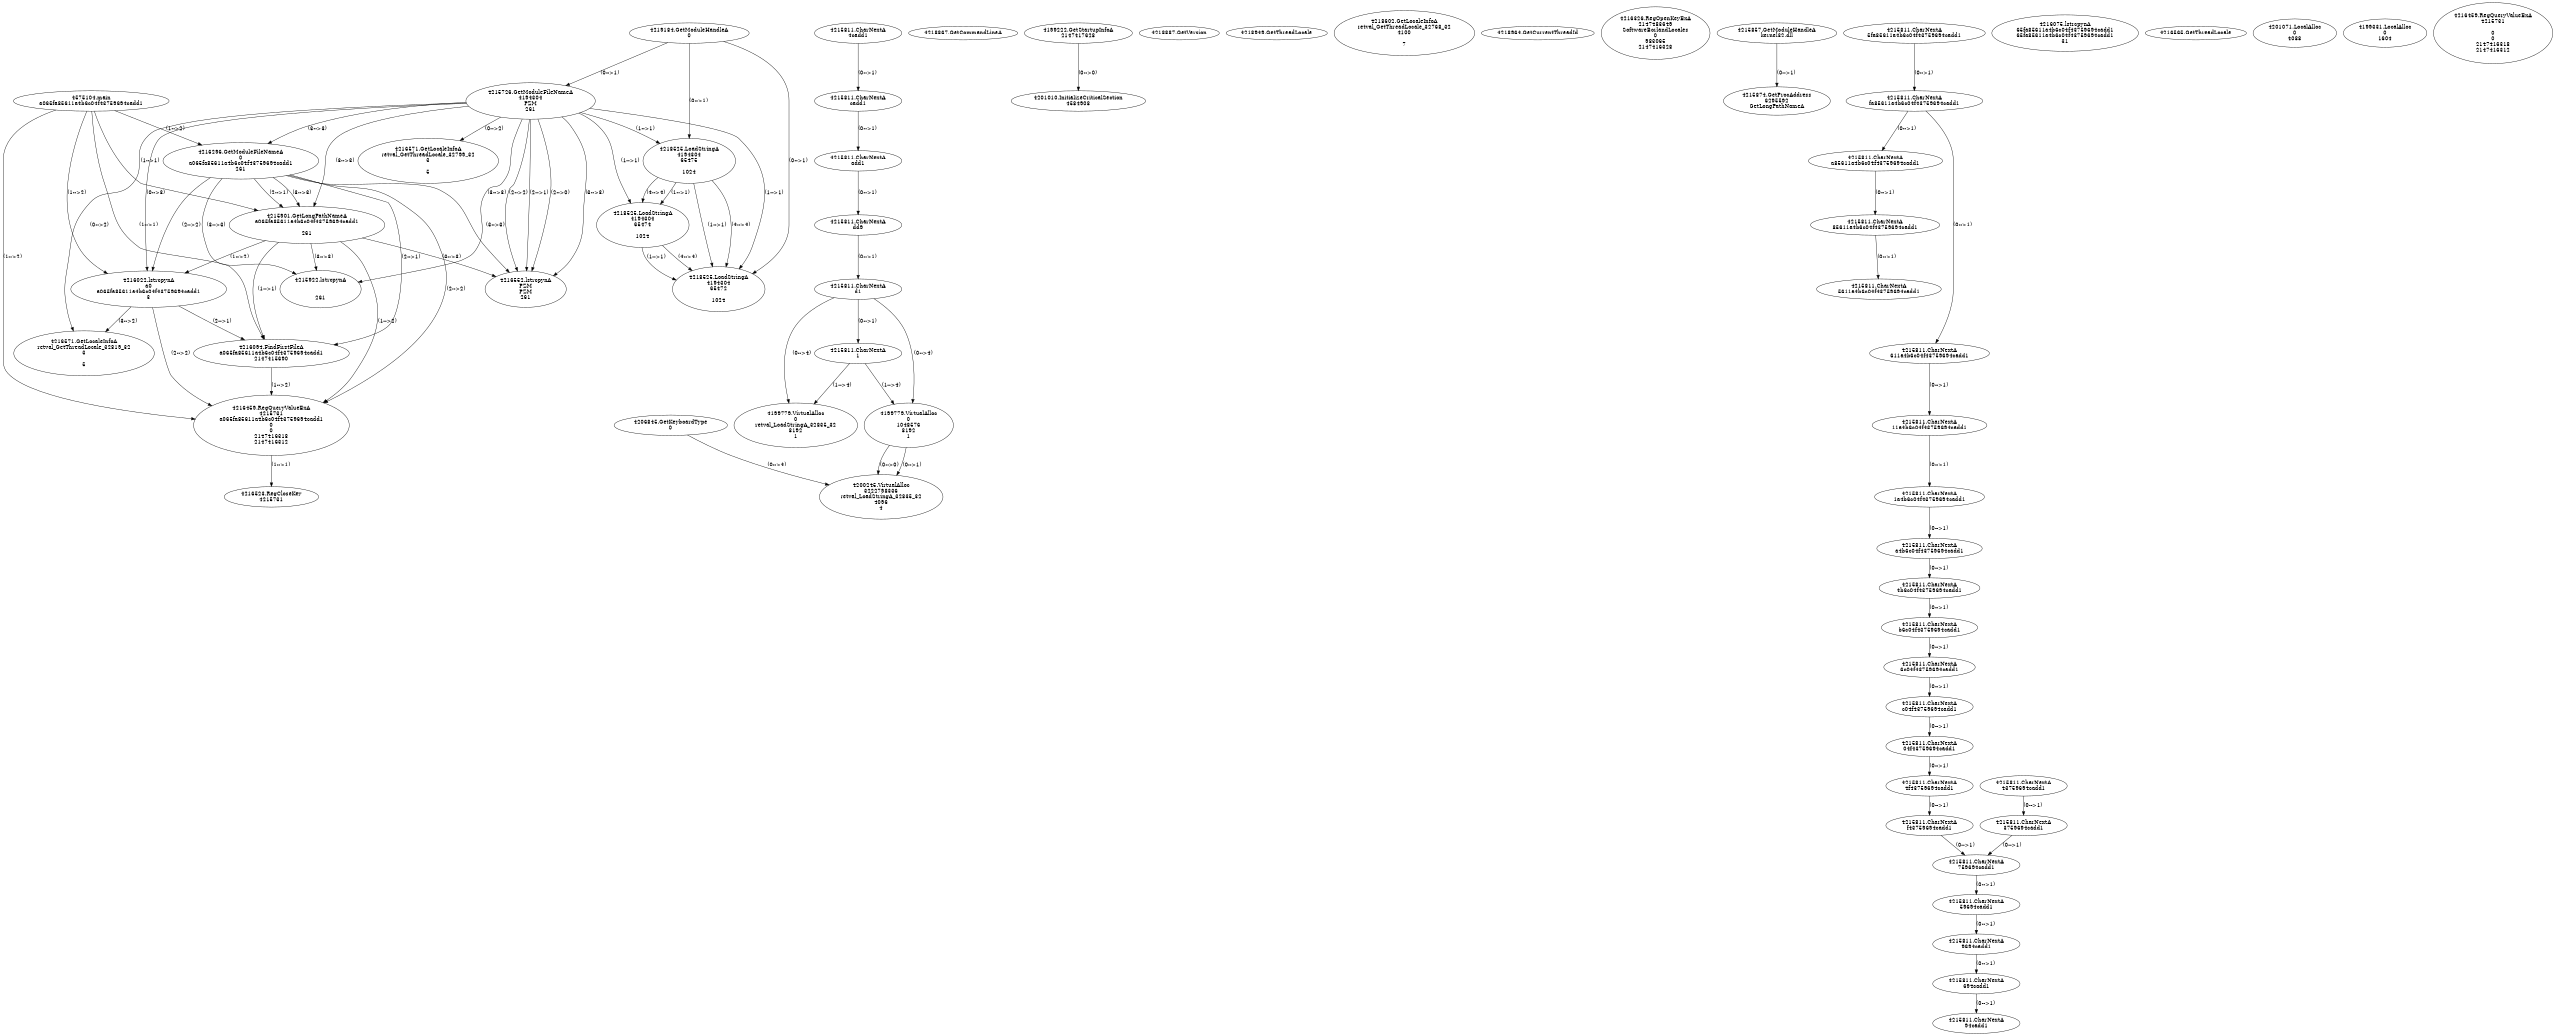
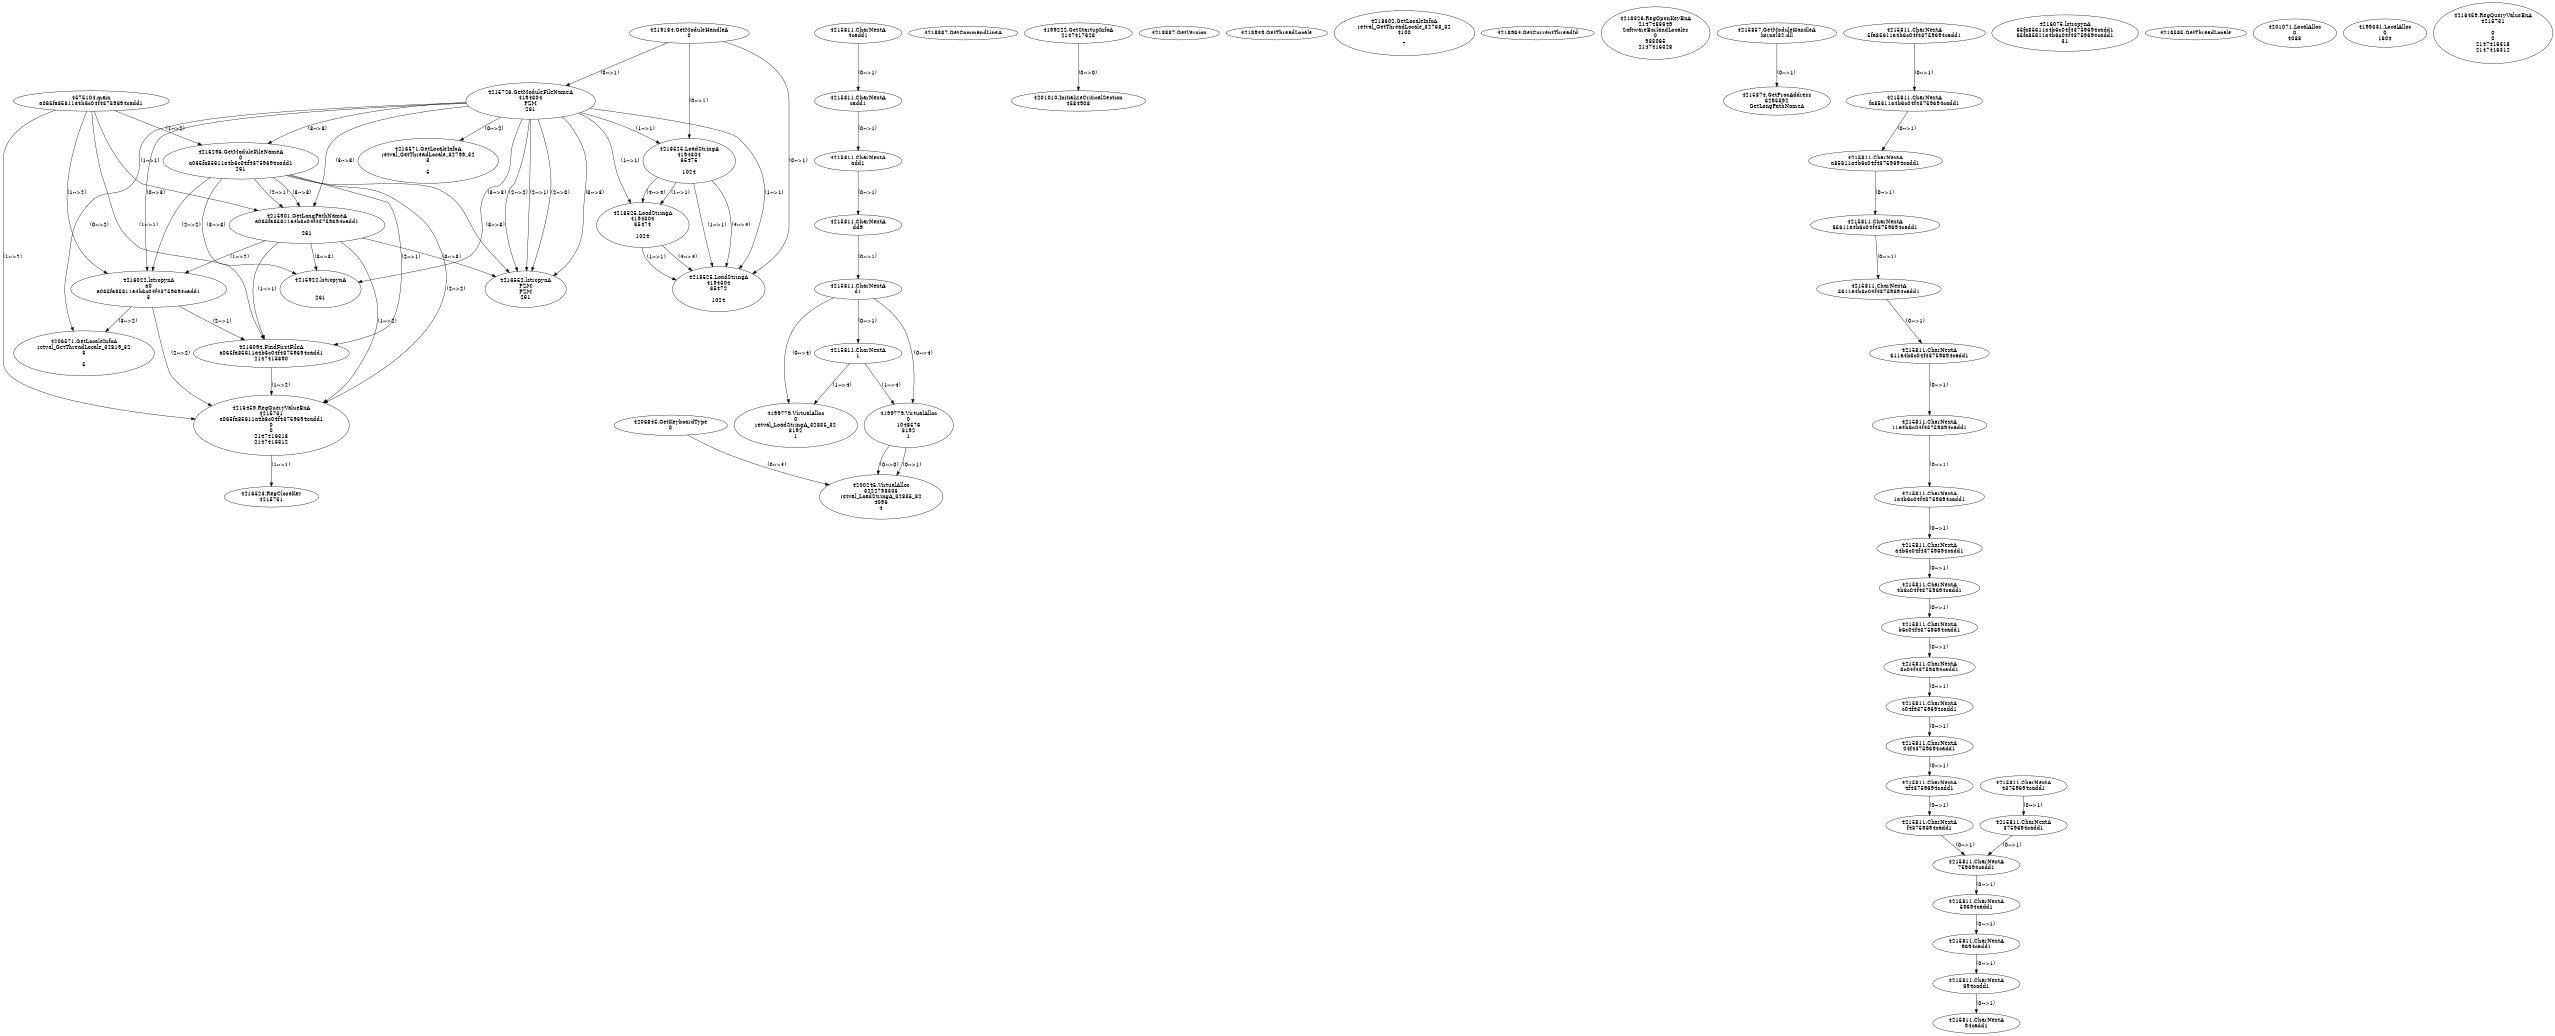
edge "4215811.CharNextA fa85611a4b6c04f43759694cadd1" -> "4215811.CharNextA 611a4b6c04f43759694cadd1": now "4215811.CharNextA 5611a4b6c04f43759694cadd1" -> "4215811.CharNextA 611a4b6c04f43759694cadd1"
node "4216571.GetLocaleInfoA retval_GetThreadLocale_32819_32 3 5": label "4216571.GetLocaleInfoA retval_GetThreadLocale_32819_32 3 5" -> "4206571.GetLocaleInfoA retval_GetThreadLocale_32819_32 3 5"
